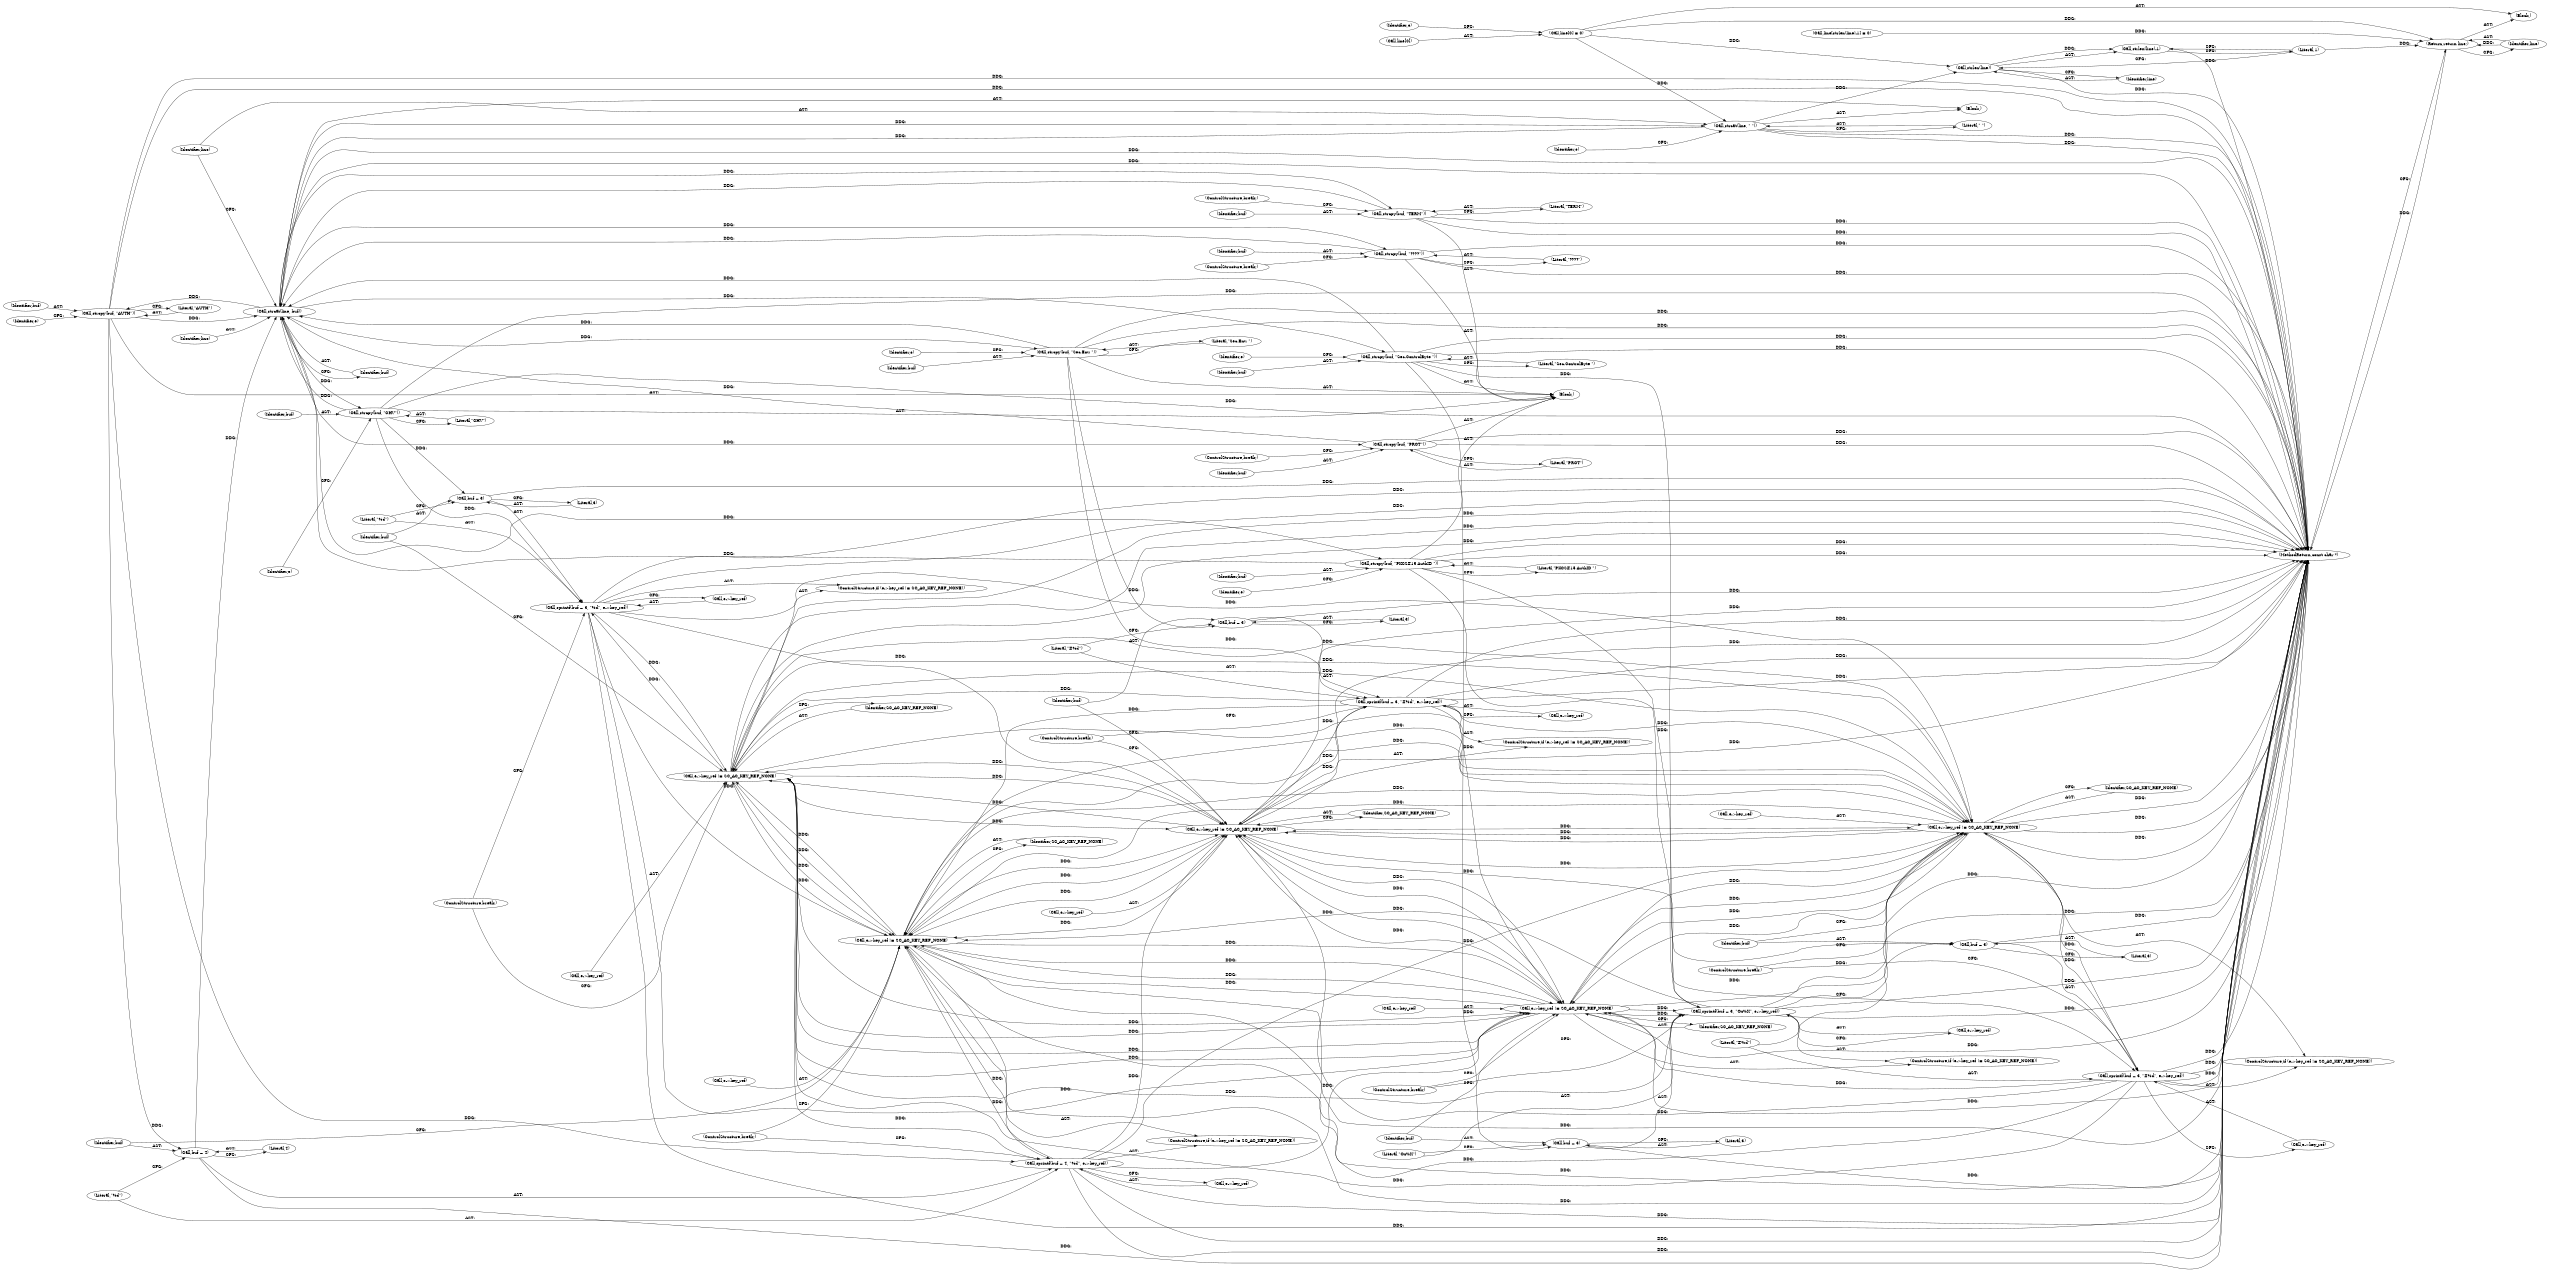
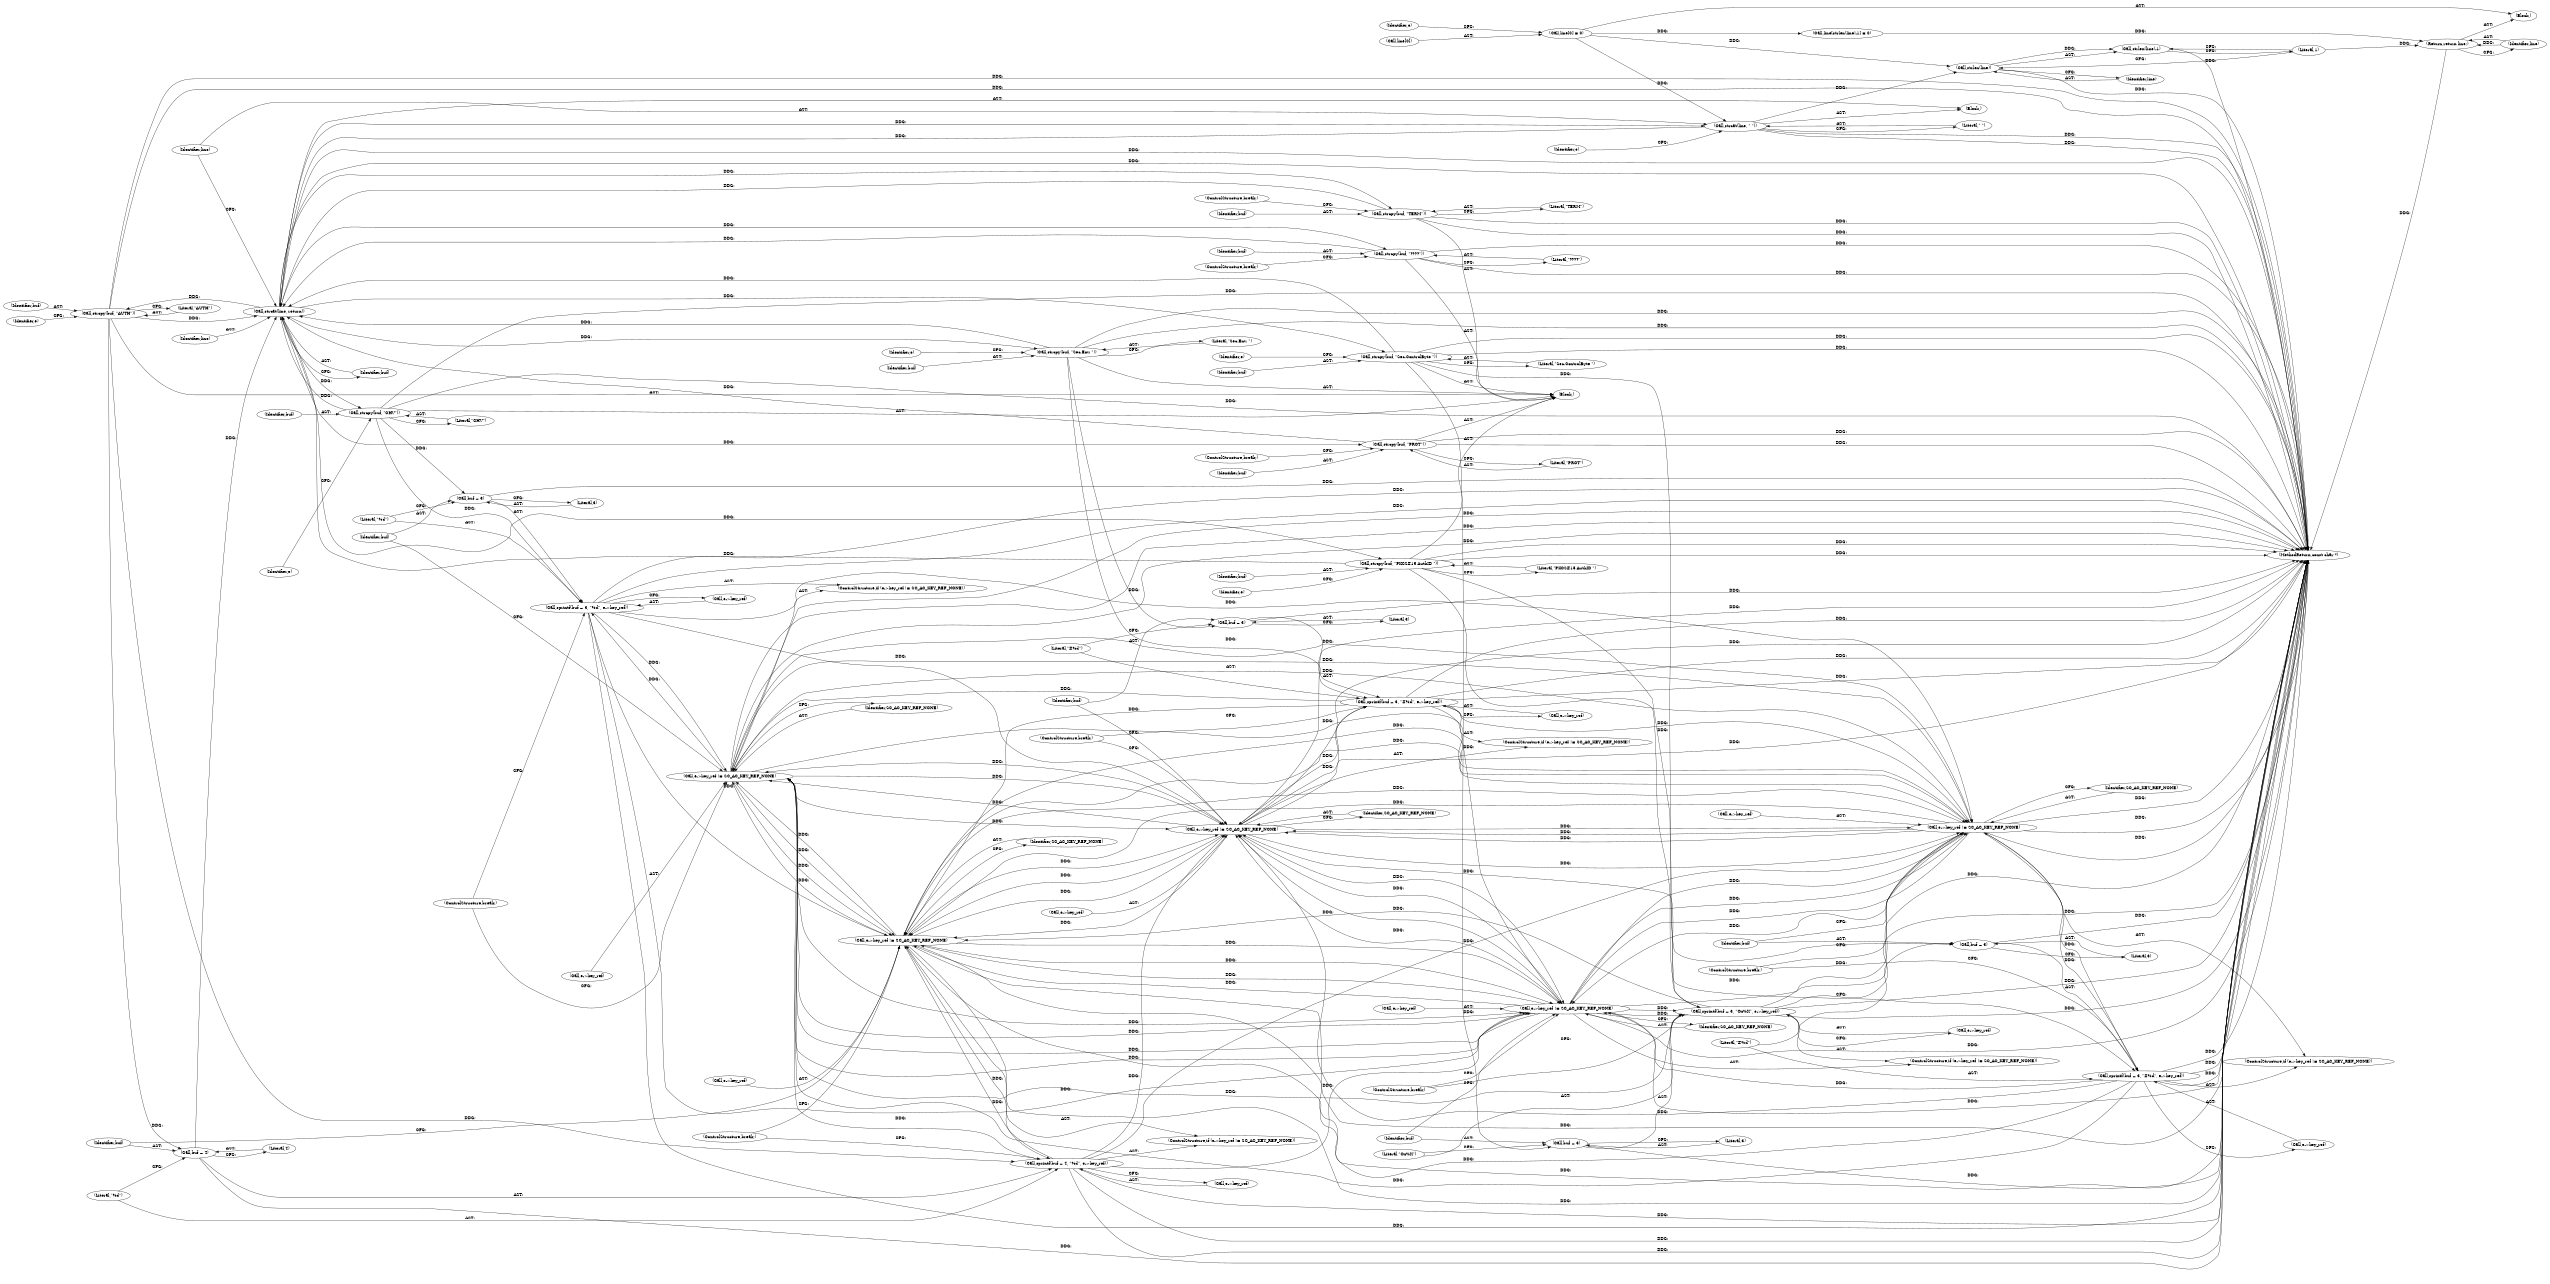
edge "(Call,line[0] = 0)" -> "(Return,return line;)": now "(Call,line[0] = 0)" -> "(Call,line[strlen(line)-1] = 0)"
edge "(MethodReturn,const char *)" -> "(Return,return line;)": removed, label "CFG:"
node "(Call,strcat(line, buf))": label "(Call,strcat(line, buf))" -> "(Call,strcat(line, return))"
